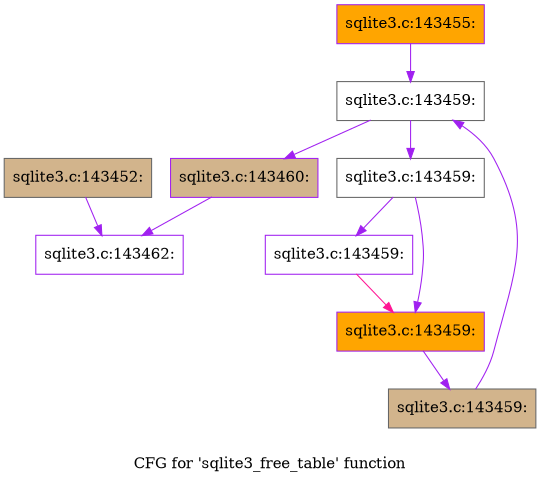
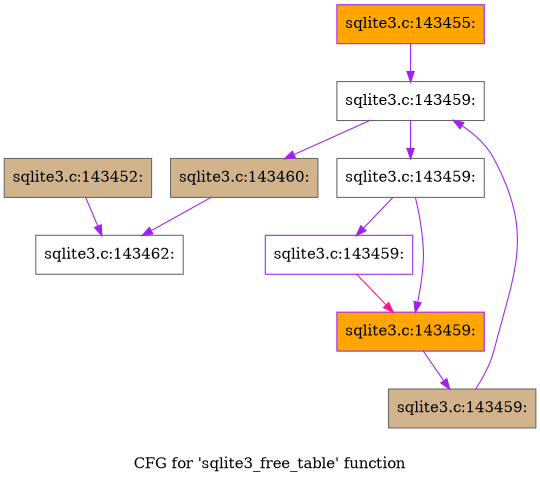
node "sqlite3.c:143460:": color purple -> gray40
node "sqlite3.c:143462:": color purple -> gray40
